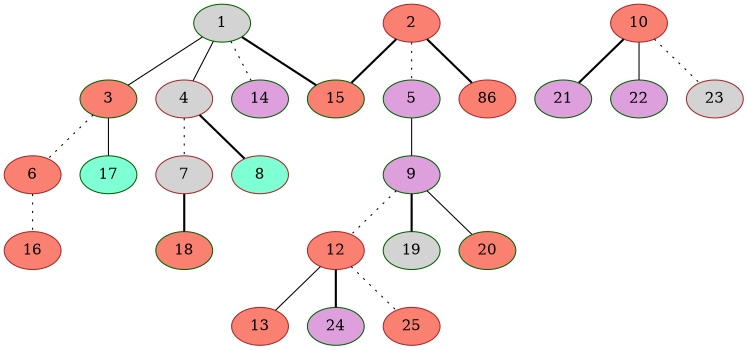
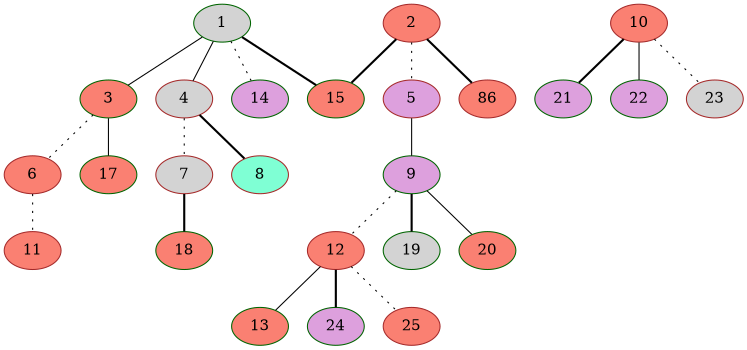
node "5": color darkgreen -> brown
node "17": fillcolor aquamarine -> salmon
node "16": label "16" -> "11"
node "13": color brown -> darkgreen
